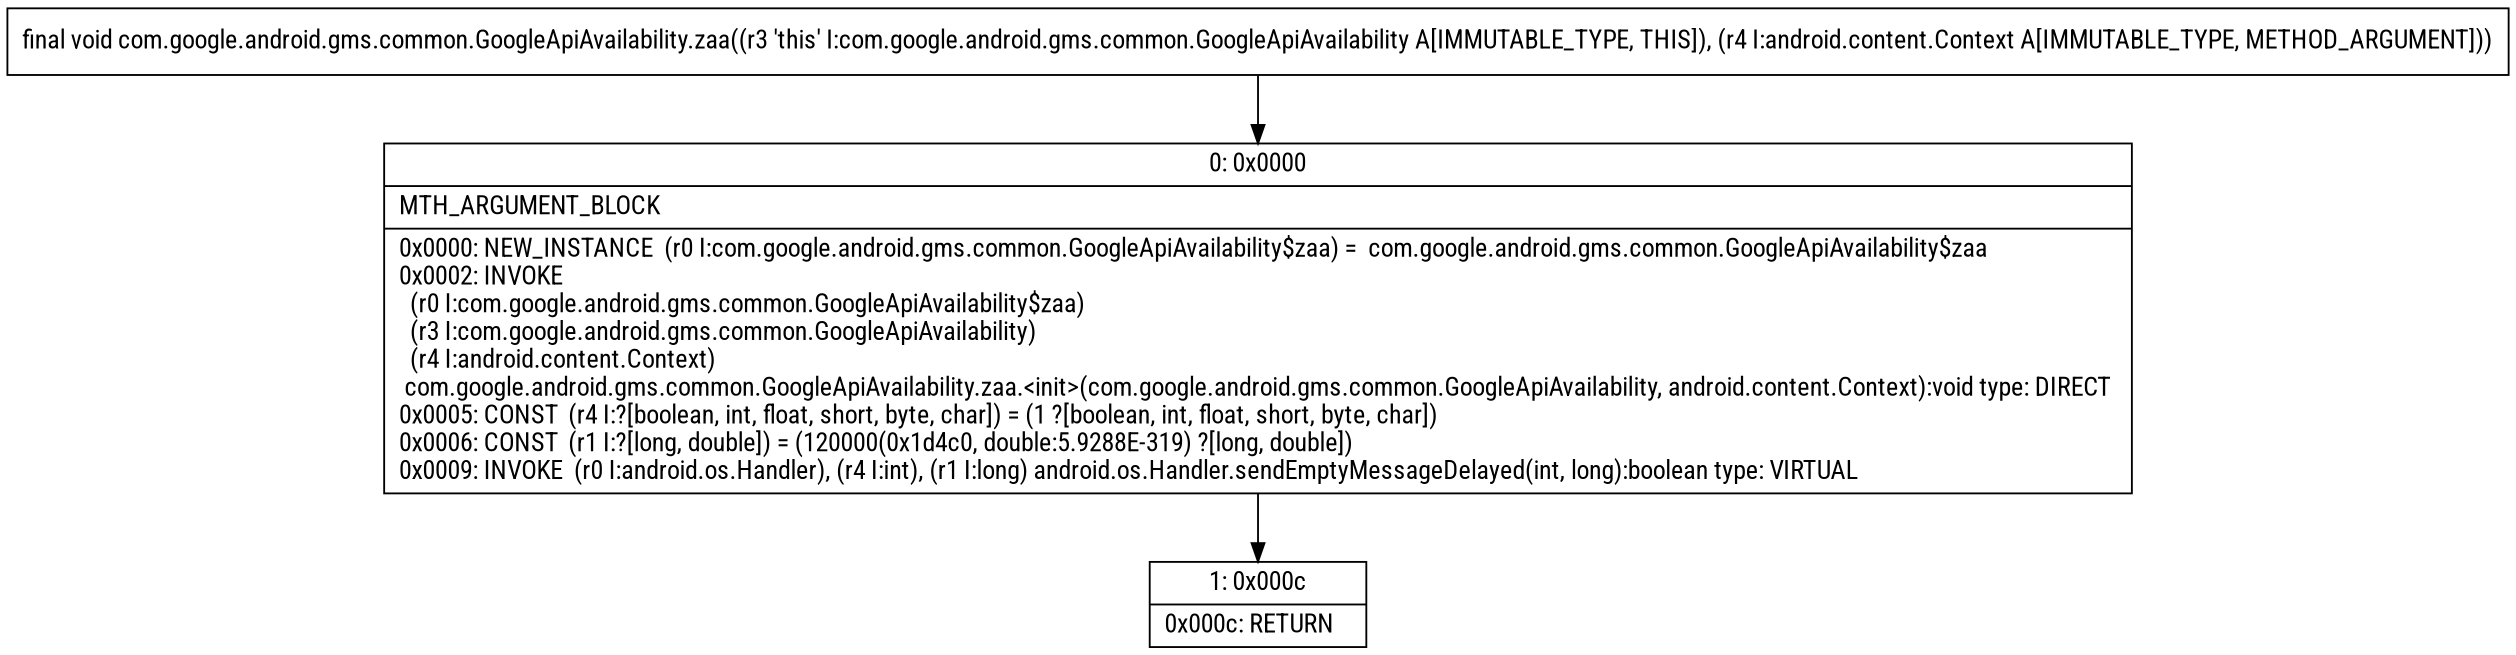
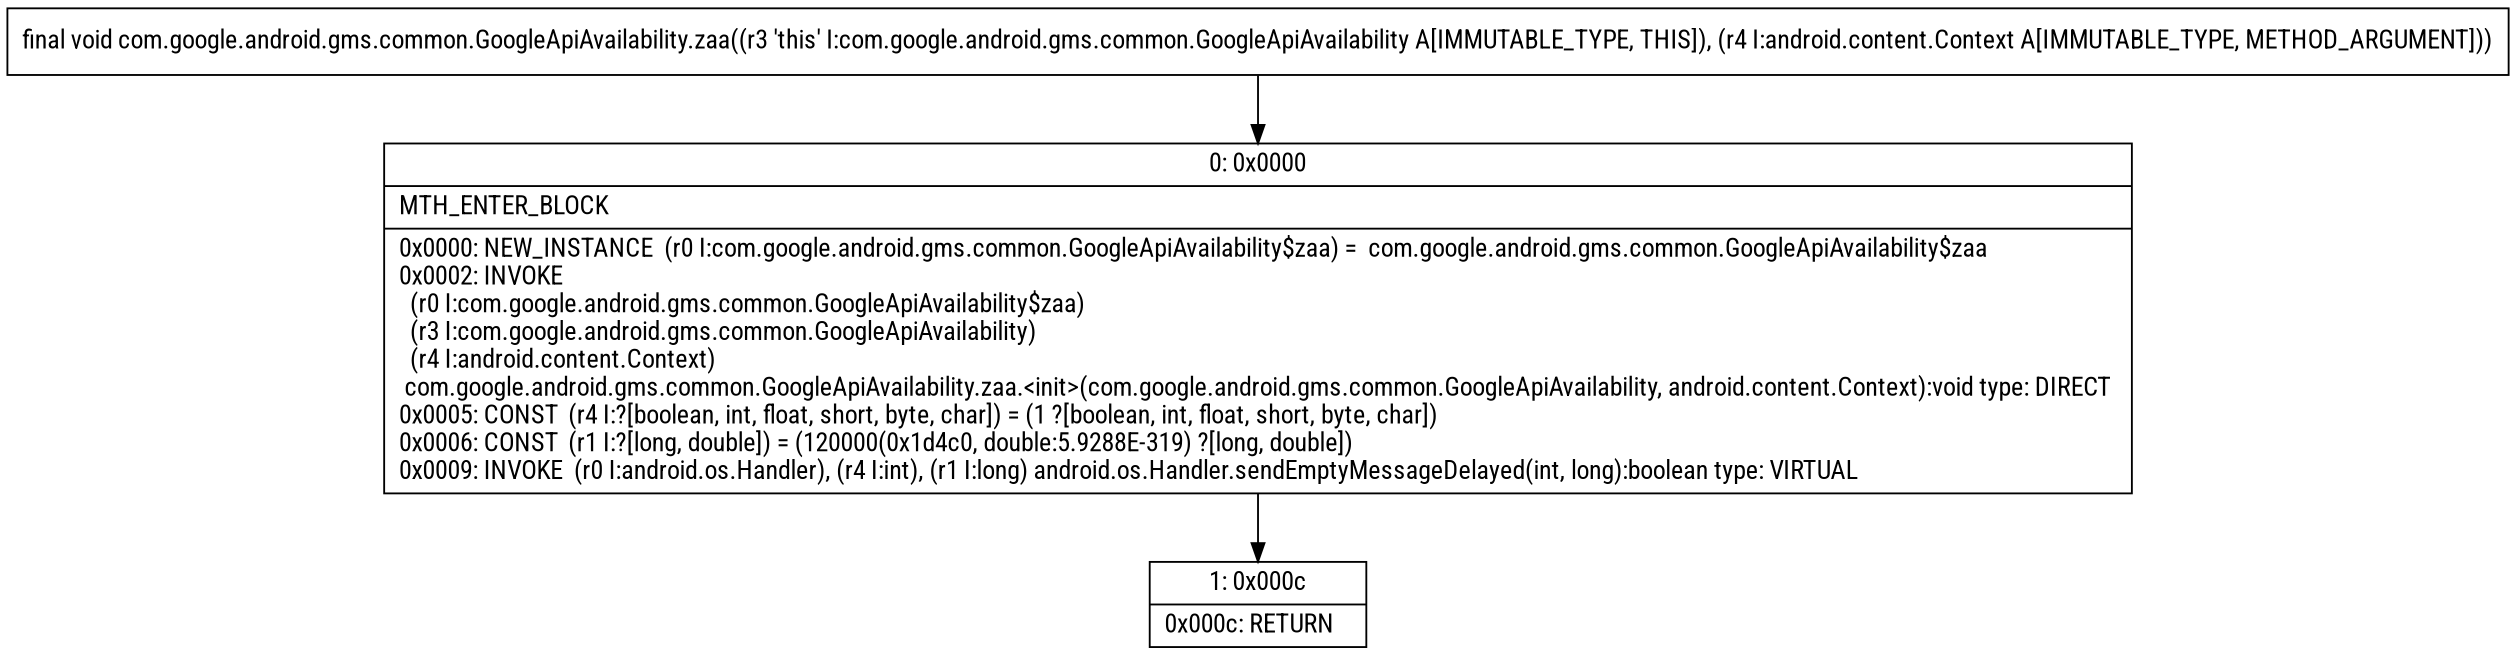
node "0: 0x0000": text "MTH_ARGUMENT_BLOCK" -> "MTH_ENTER_BLOCK"
